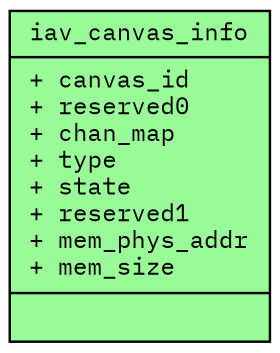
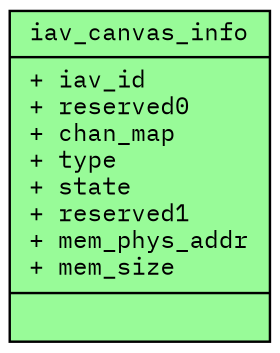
node "iav_canvas_info": text "+ canvas_id" -> "+ iav_id"
